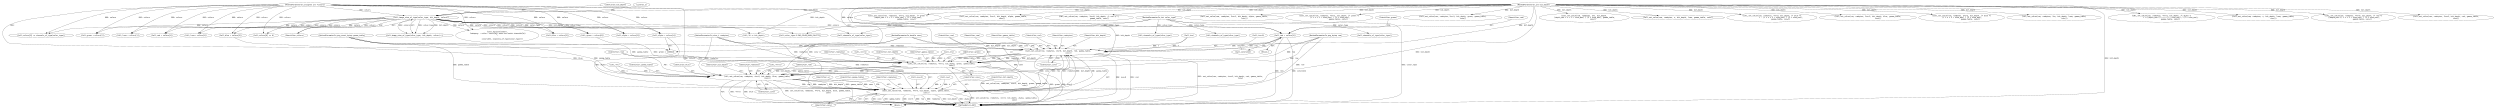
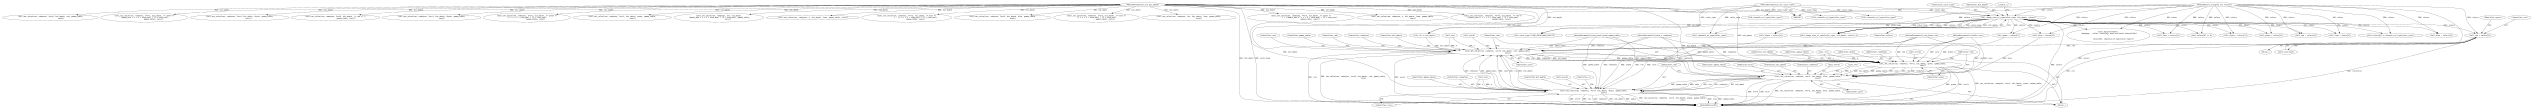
node "(MethodParameterIn,unsigned int *colors)": label "(MethodParameterIn,unsigned int *colors)" -> "(MethodReturn,unsigned int *colors)"
node "(Identifier,color_type)": added
edge "(MethodParameterIn,int color_type)" -> "(Call,image_size_of_type(color_type, bit_depth, colors))": added, label "DDG: color_type"
edge "(Call,alpha = colors[4])" -> "1000118": now "(MethodParameterIn,int color_type)" -> "1000118"
edge "(Call,image_size_of_type(color_type, bit_depth, colors))" -> "(MethodReturn,RET)": added, label "DDG: colors"
